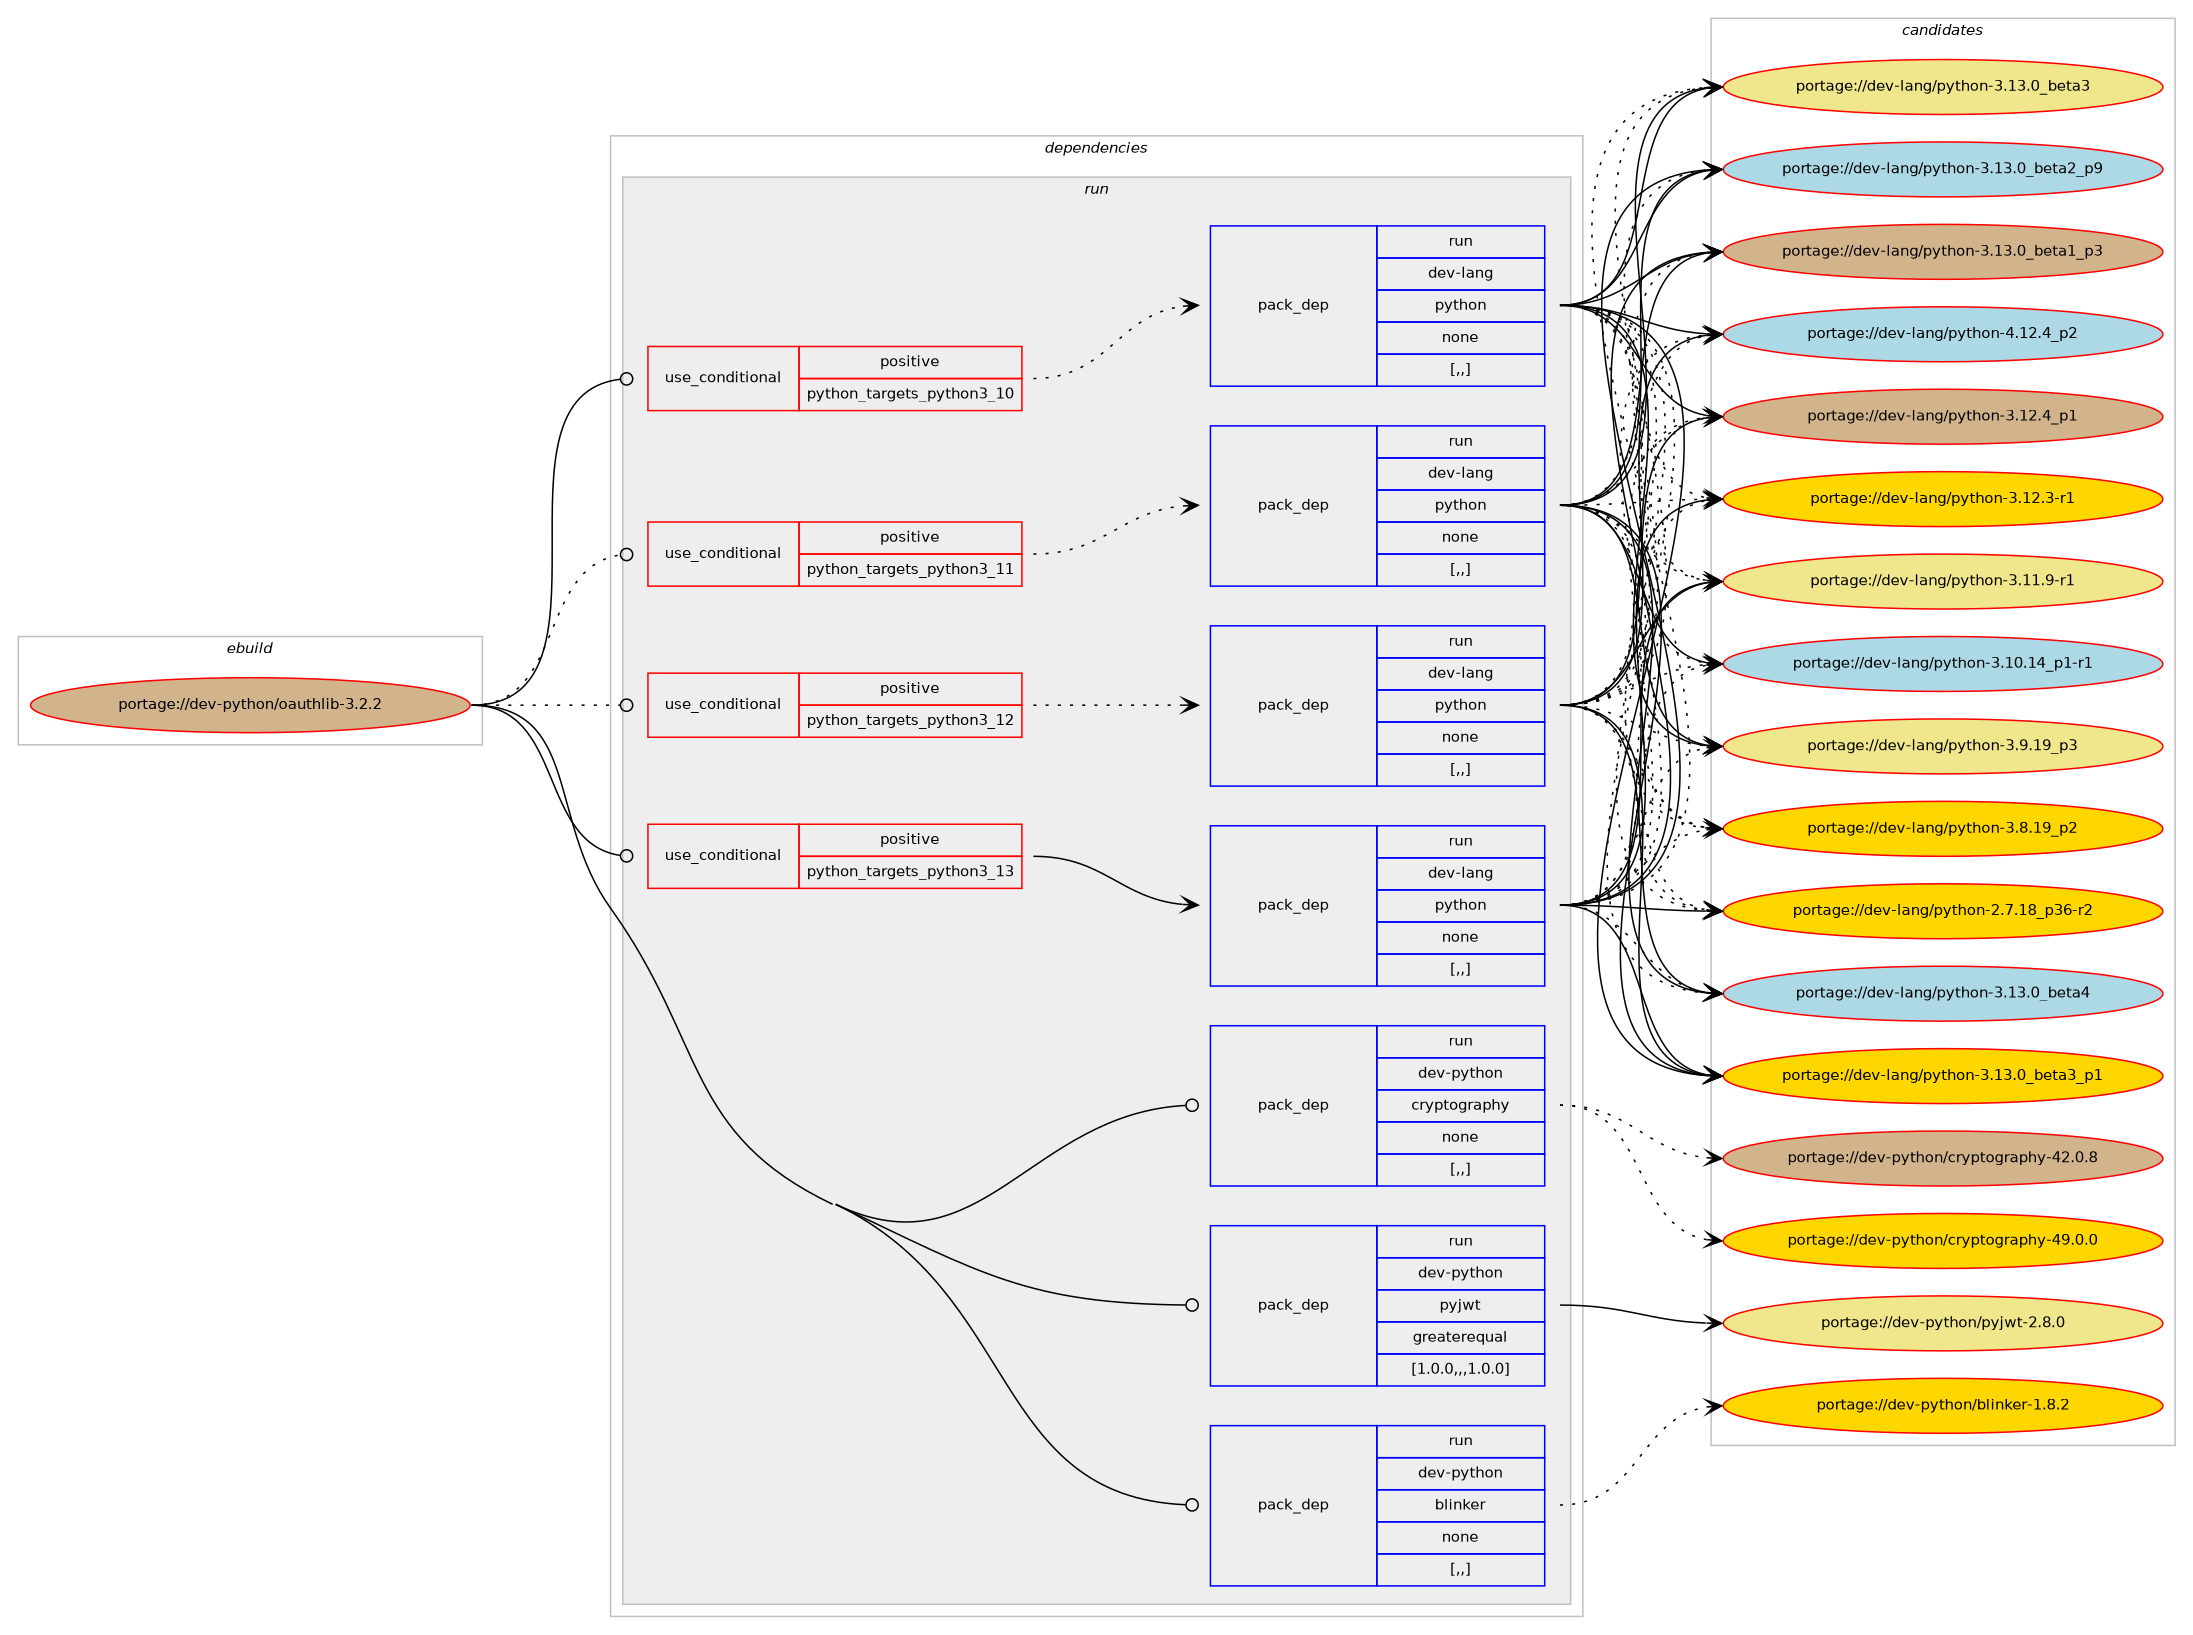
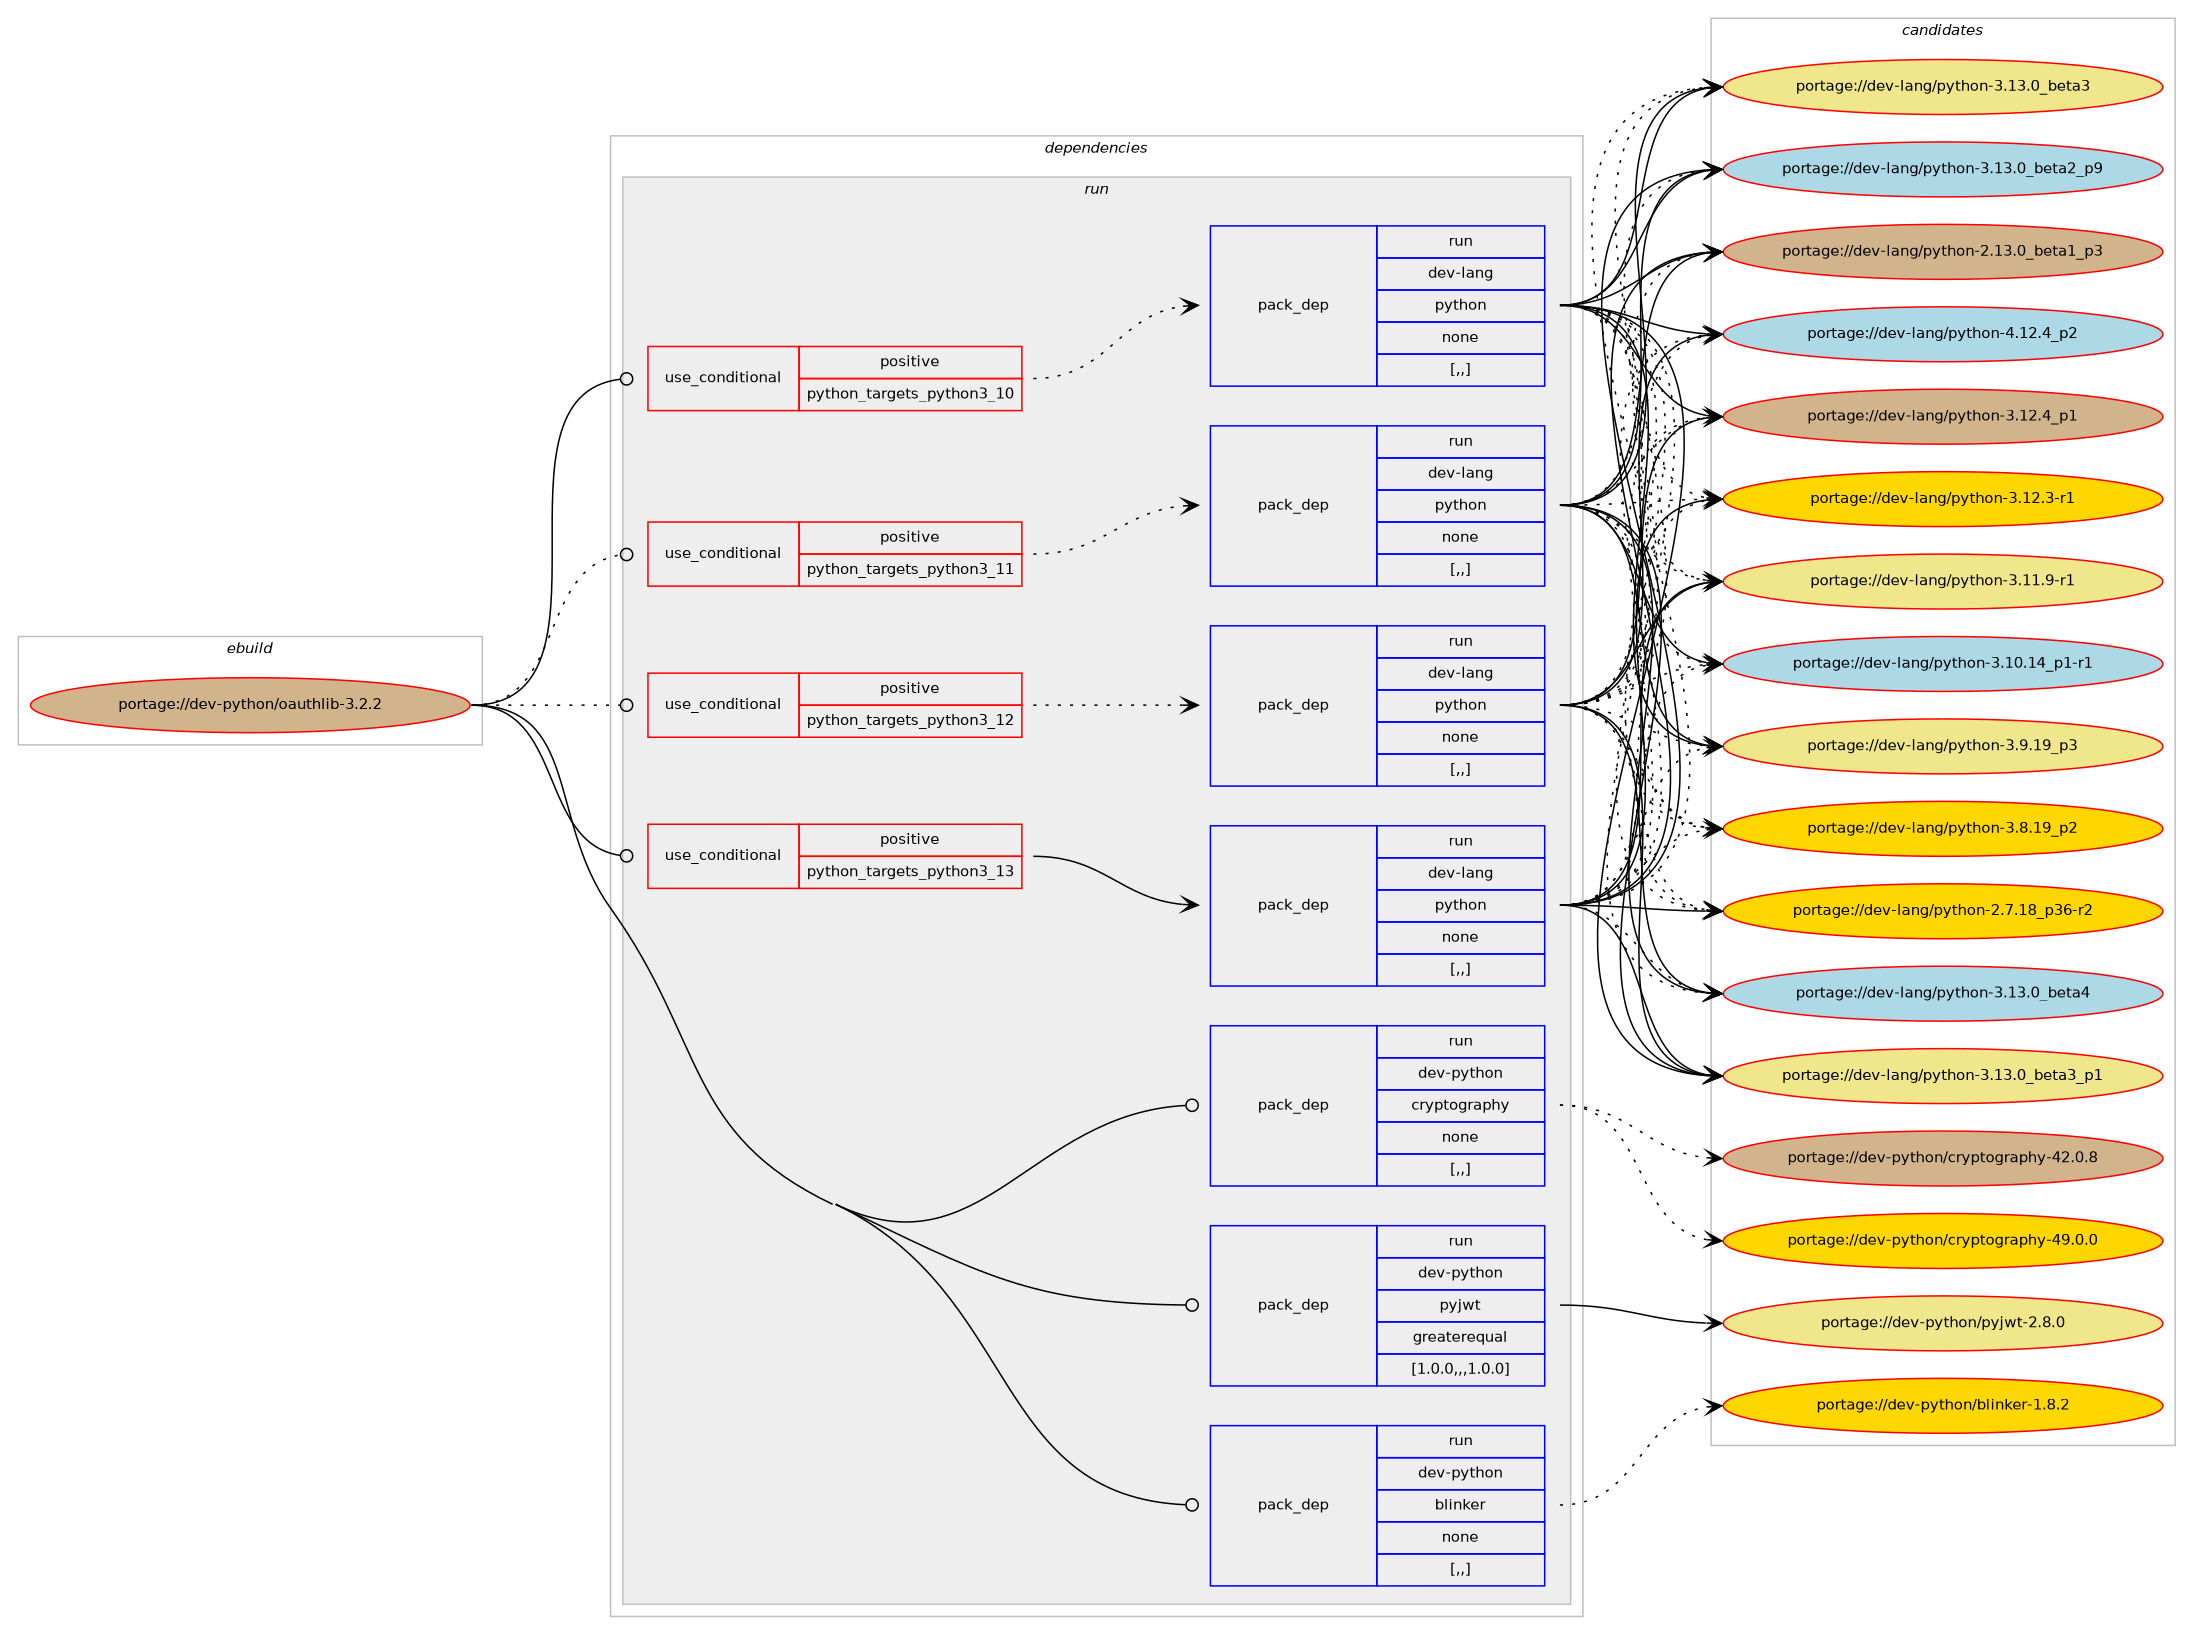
node "portage://dev-lang/python-3.13.0_beta1_p3": label "portage://dev-lang/python-3.13.0_beta1_p3" -> "portage://dev-lang/python-2.13.0_beta1_p3"
node "portage://dev-lang/python-3.13.0_beta3_p1": fillcolor gold -> khaki
